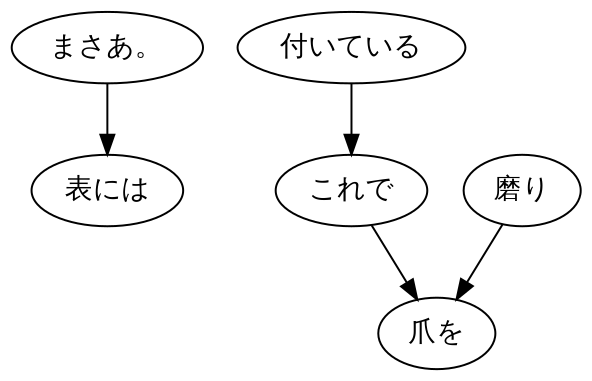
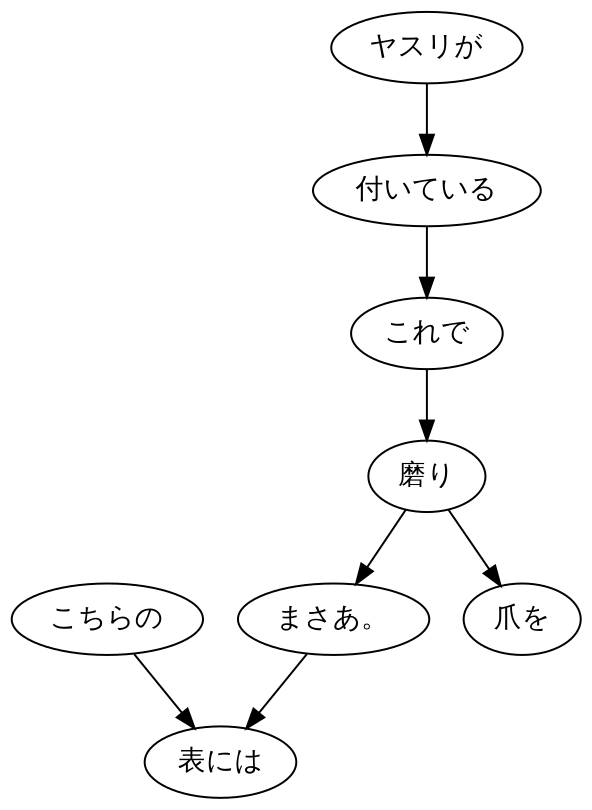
node "ヤスリが": added
edge "これで" -> "爪を": now "これで" -> "磨り"
edge "磨り" -> "まさあ。": added
node "こちらの": added
